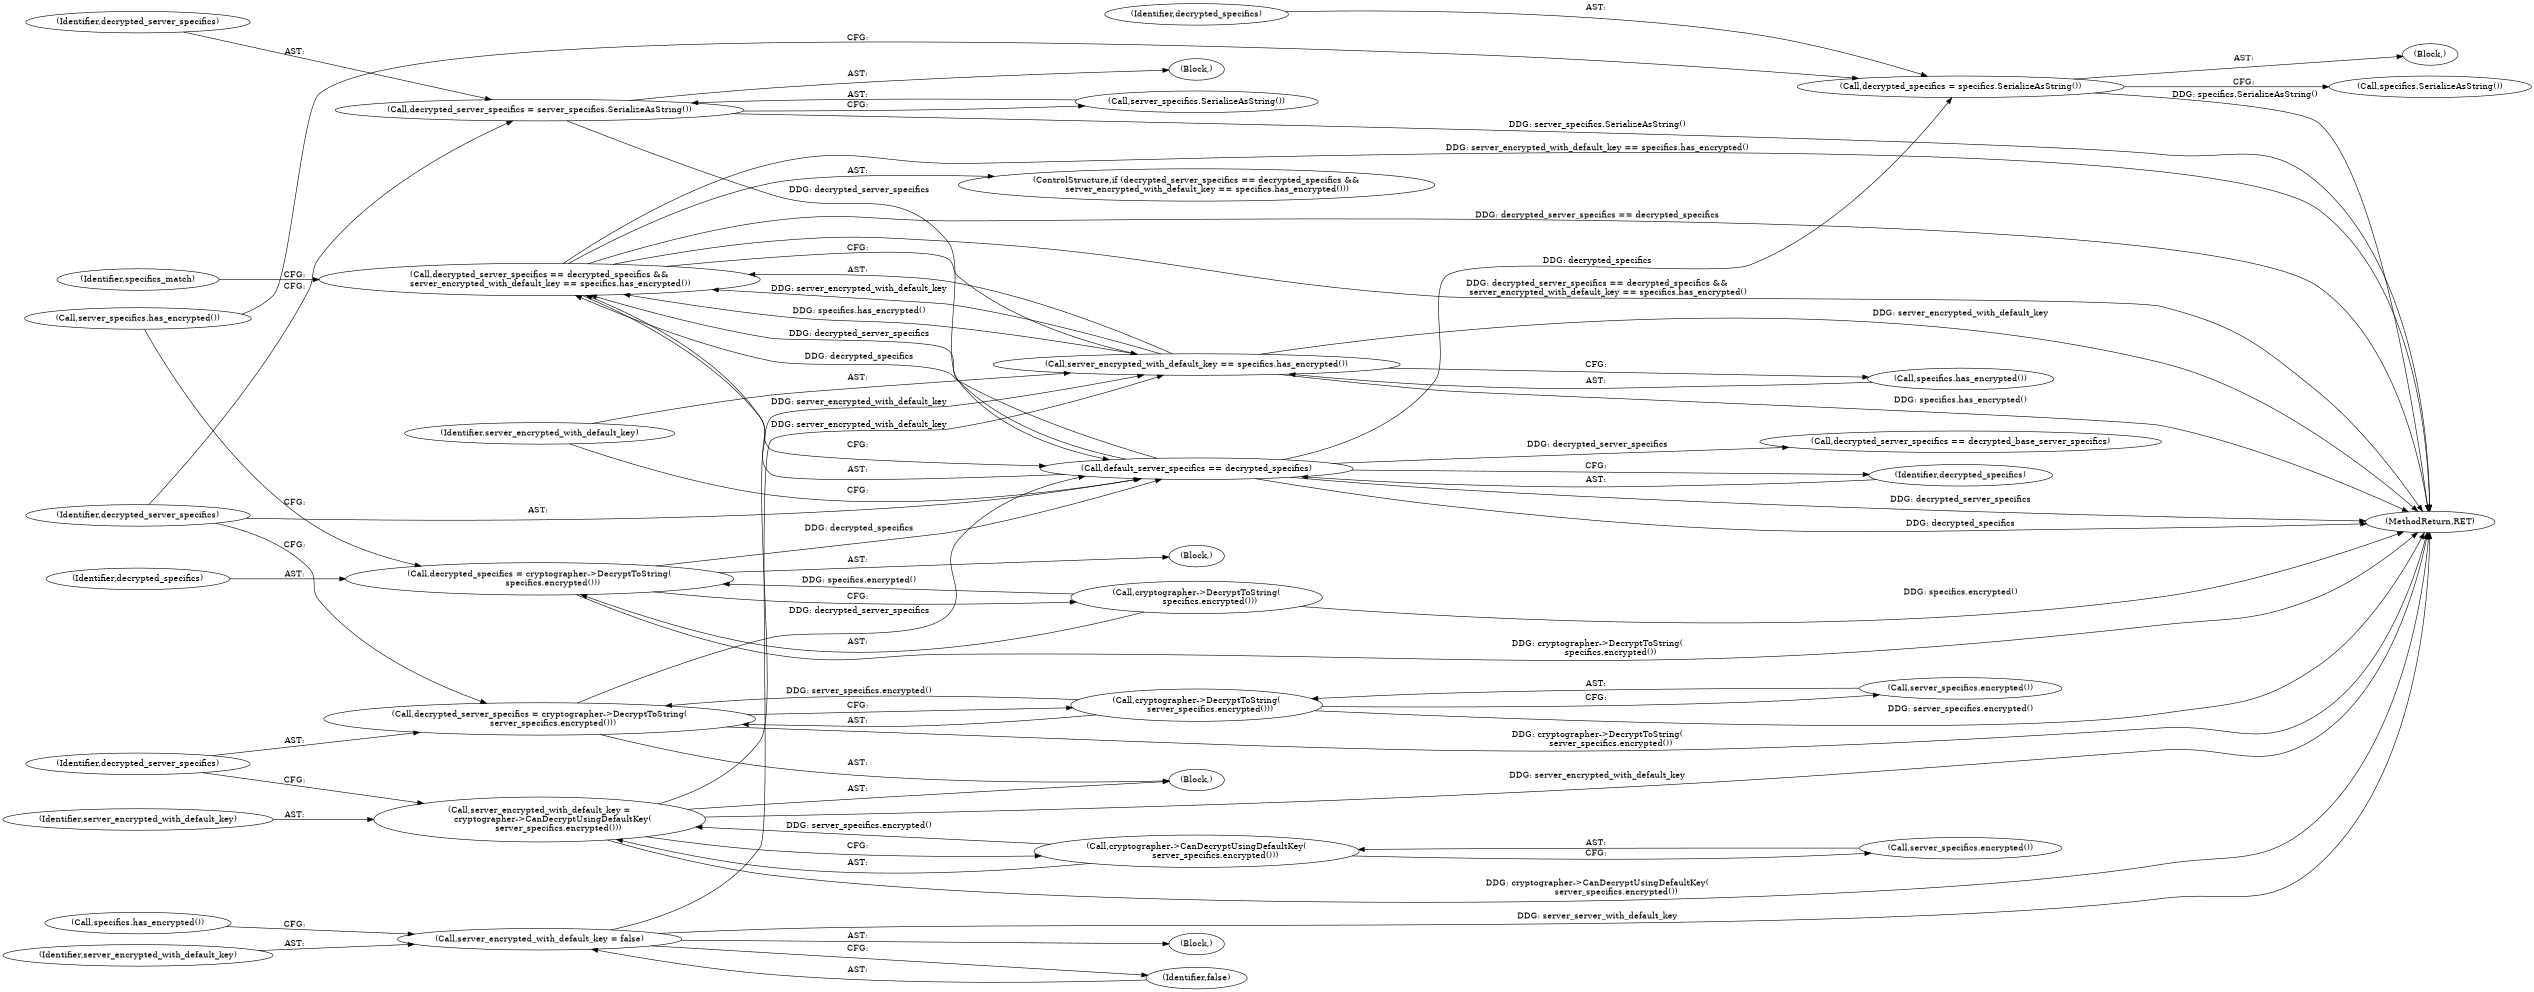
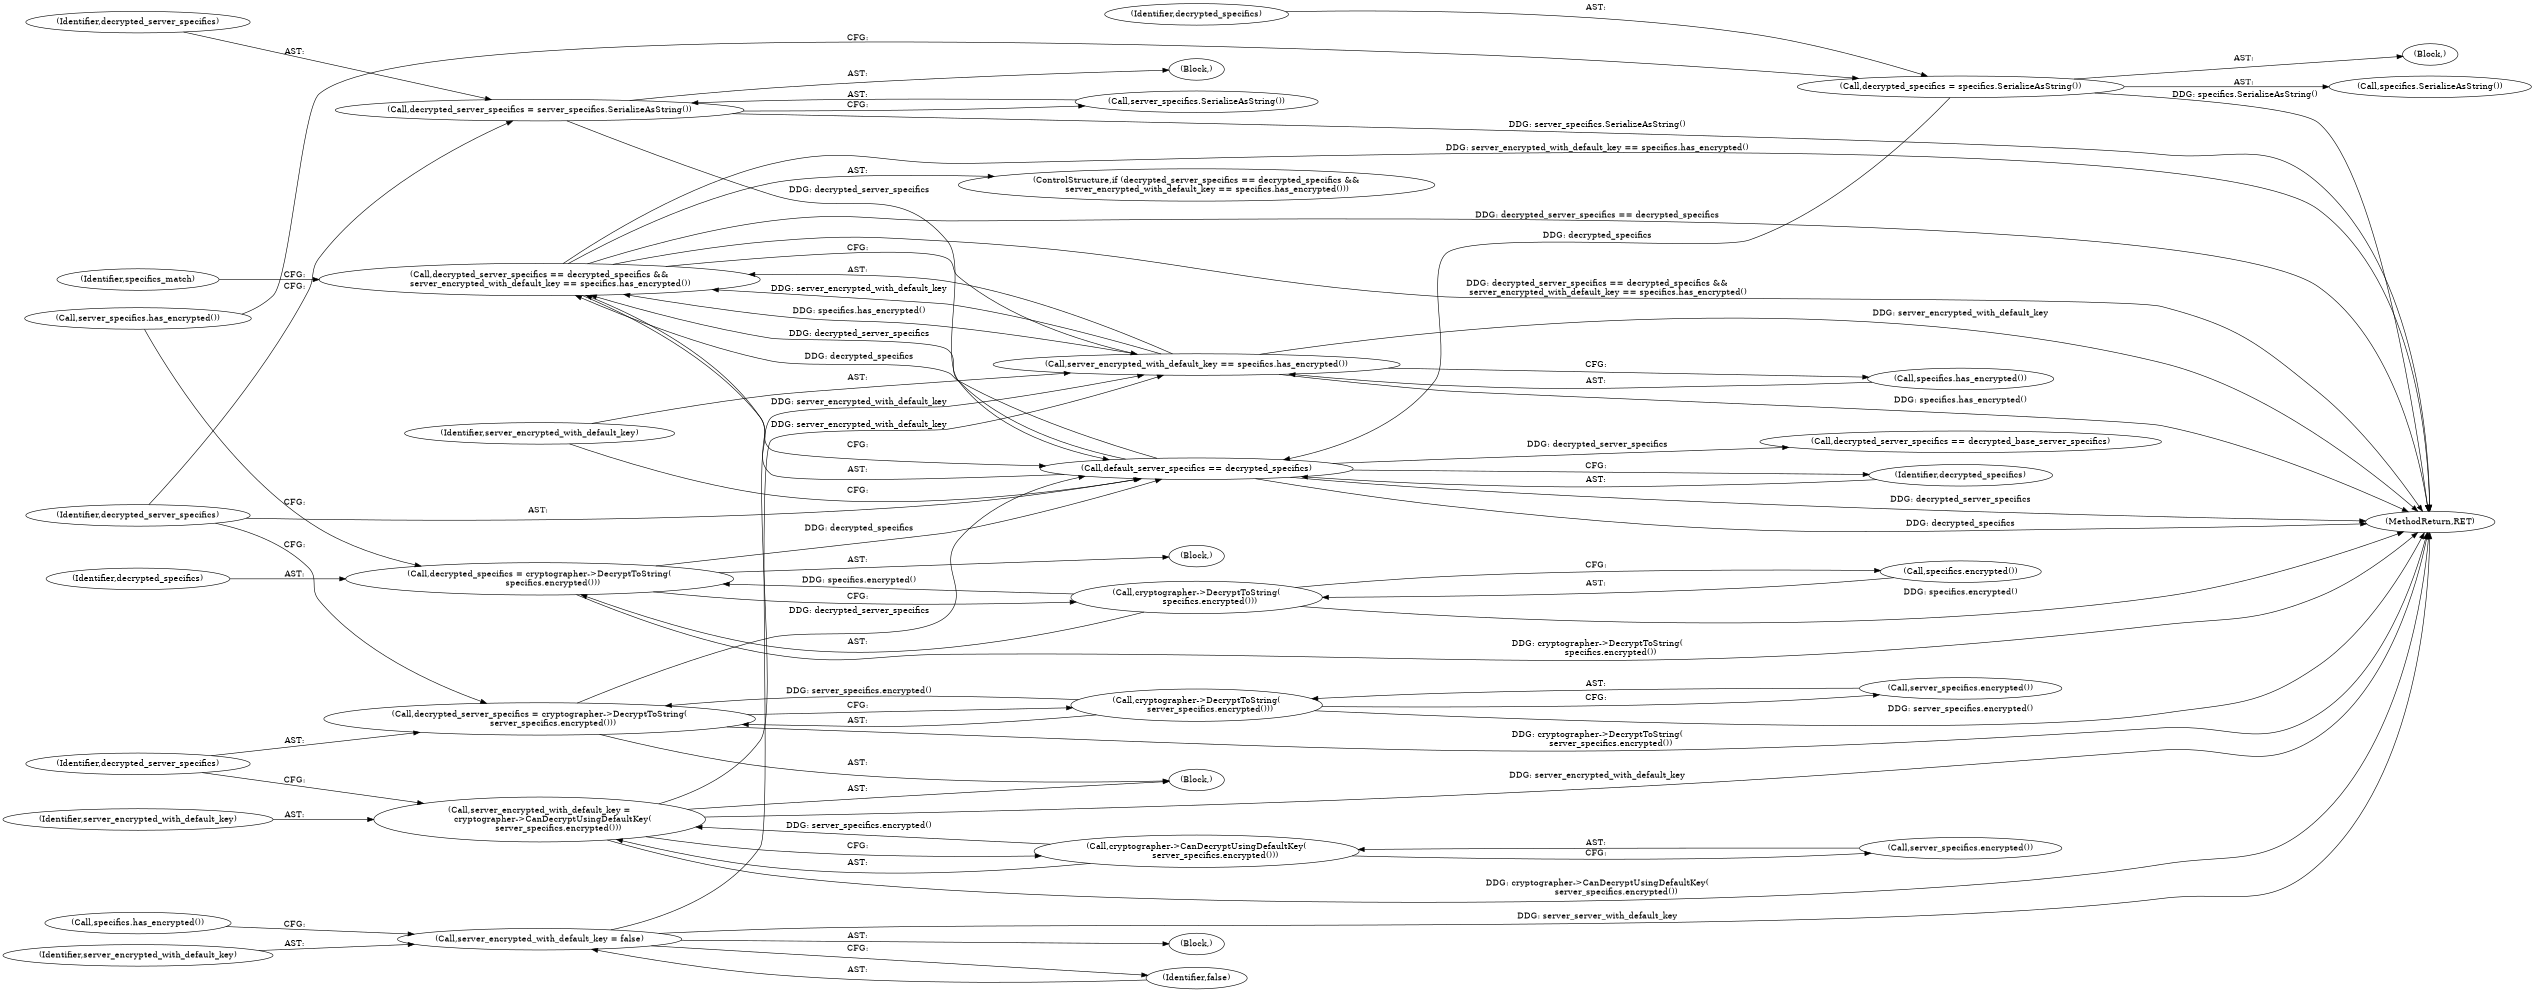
edge "(Call,decrypted_specifics = specifics.SerializeAsString())" -> "(Call,specifics.SerializeAsString())": label "CFG: " -> "AST: "
edge "(Call,default_server_specifics == decrypted_specifics)" -> "(Call,decrypted_specifics = specifics.SerializeAsString())": reversed
node "(Call,specifics.encrypted())": added
